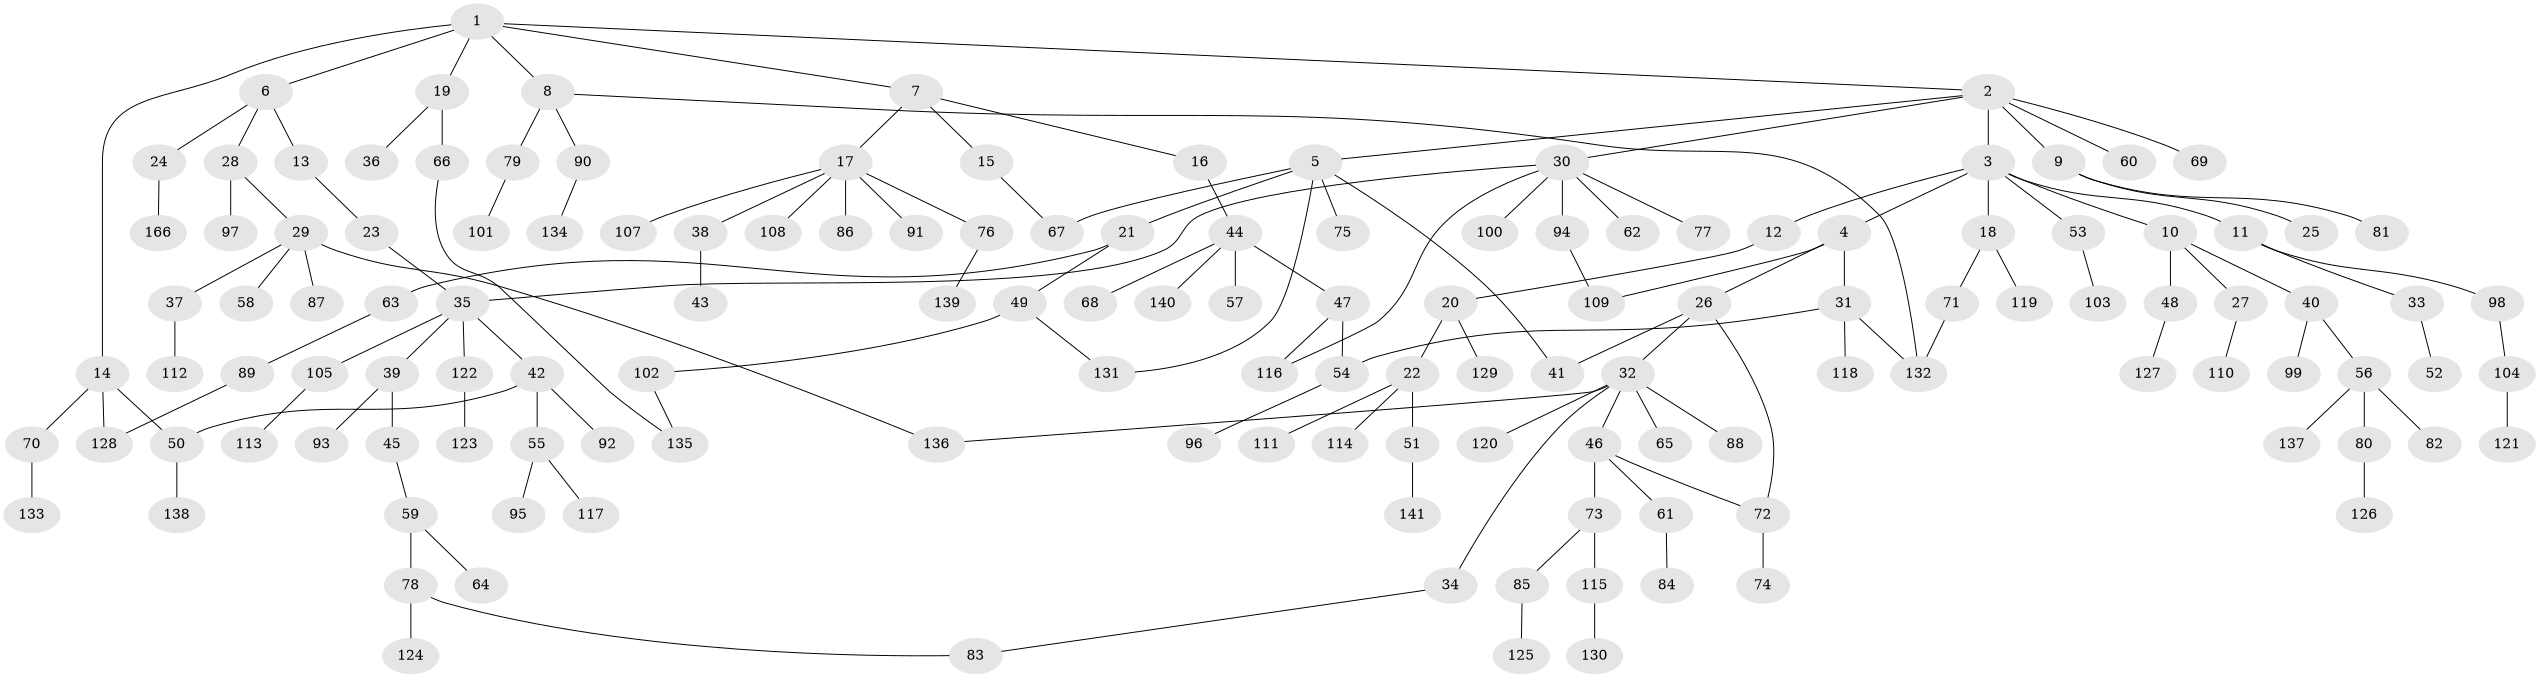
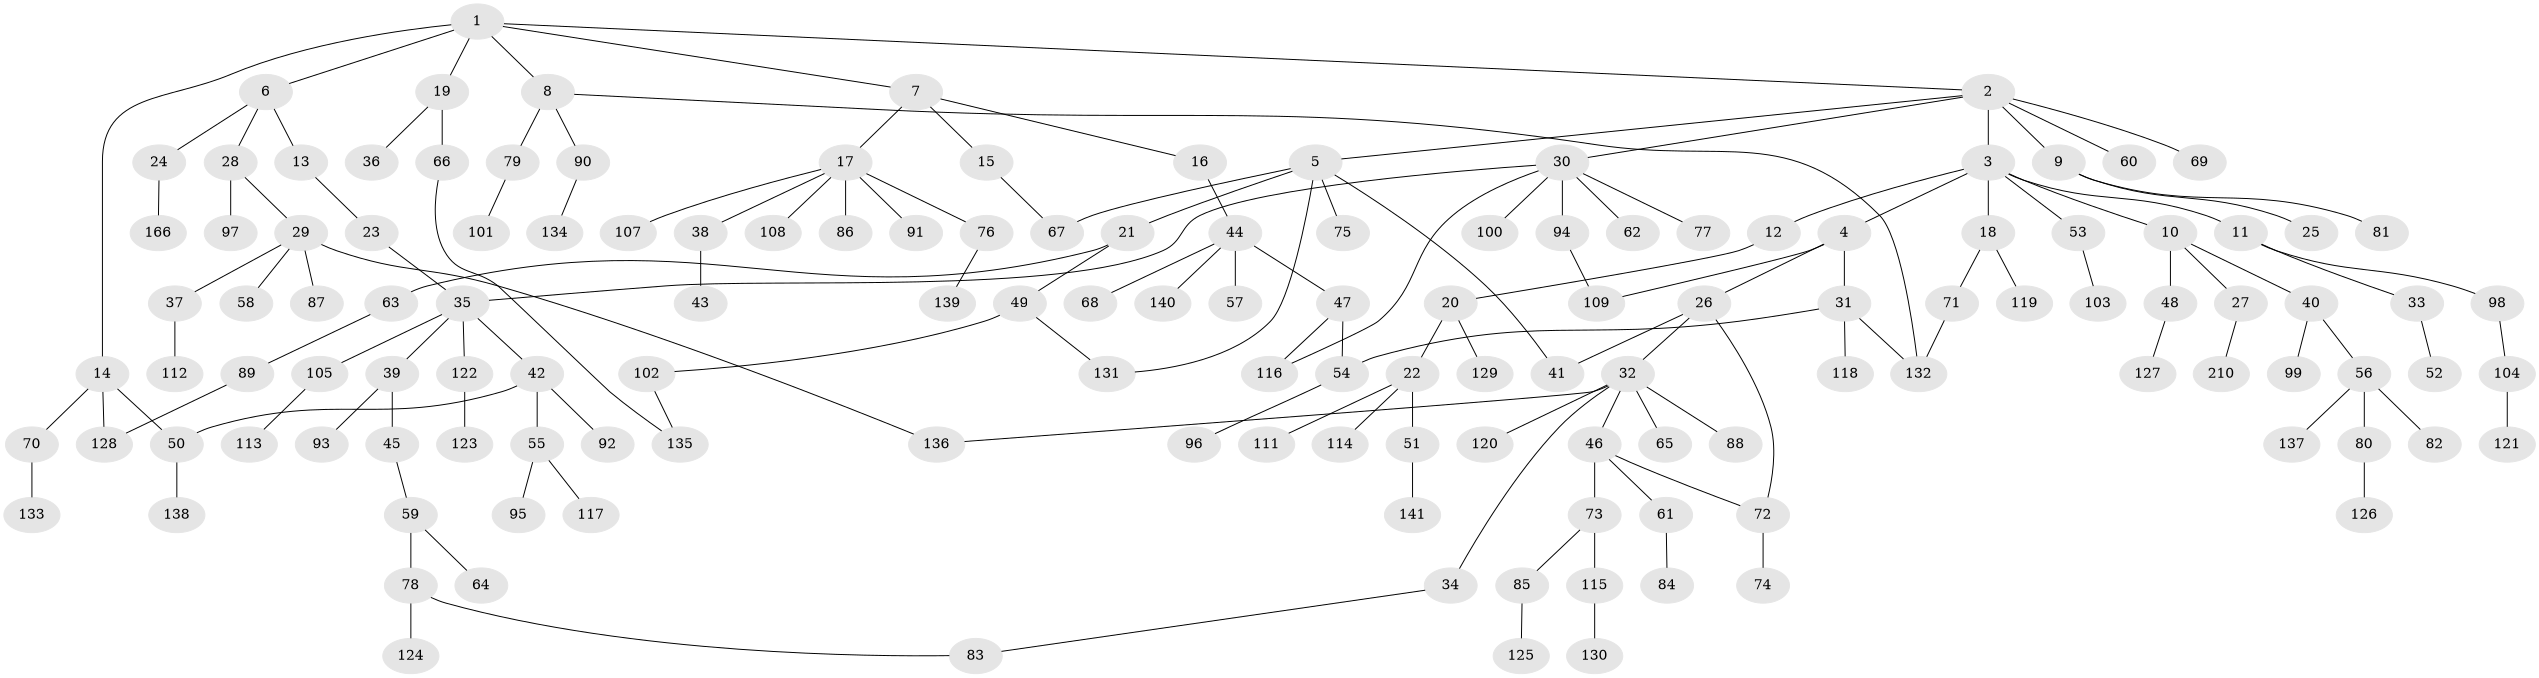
node "110": label "110" -> "210"
